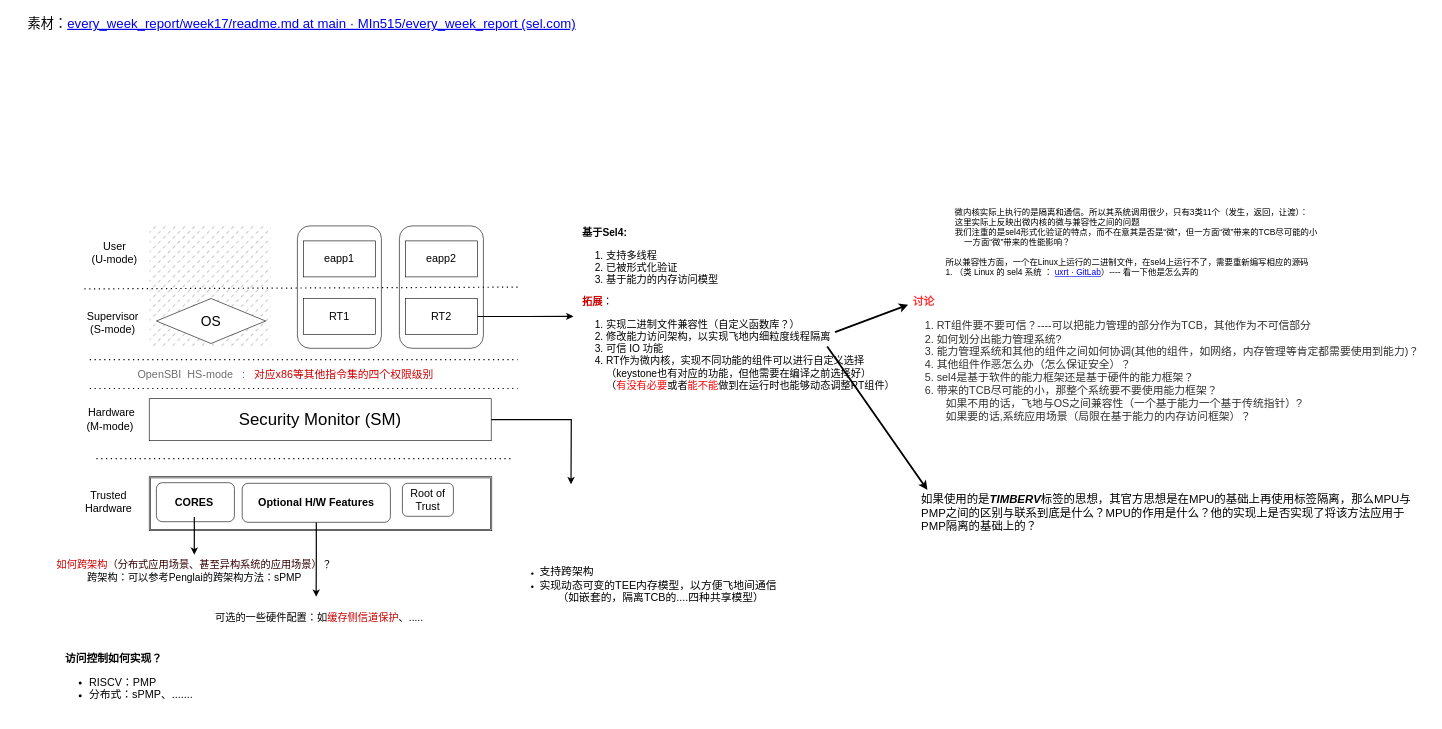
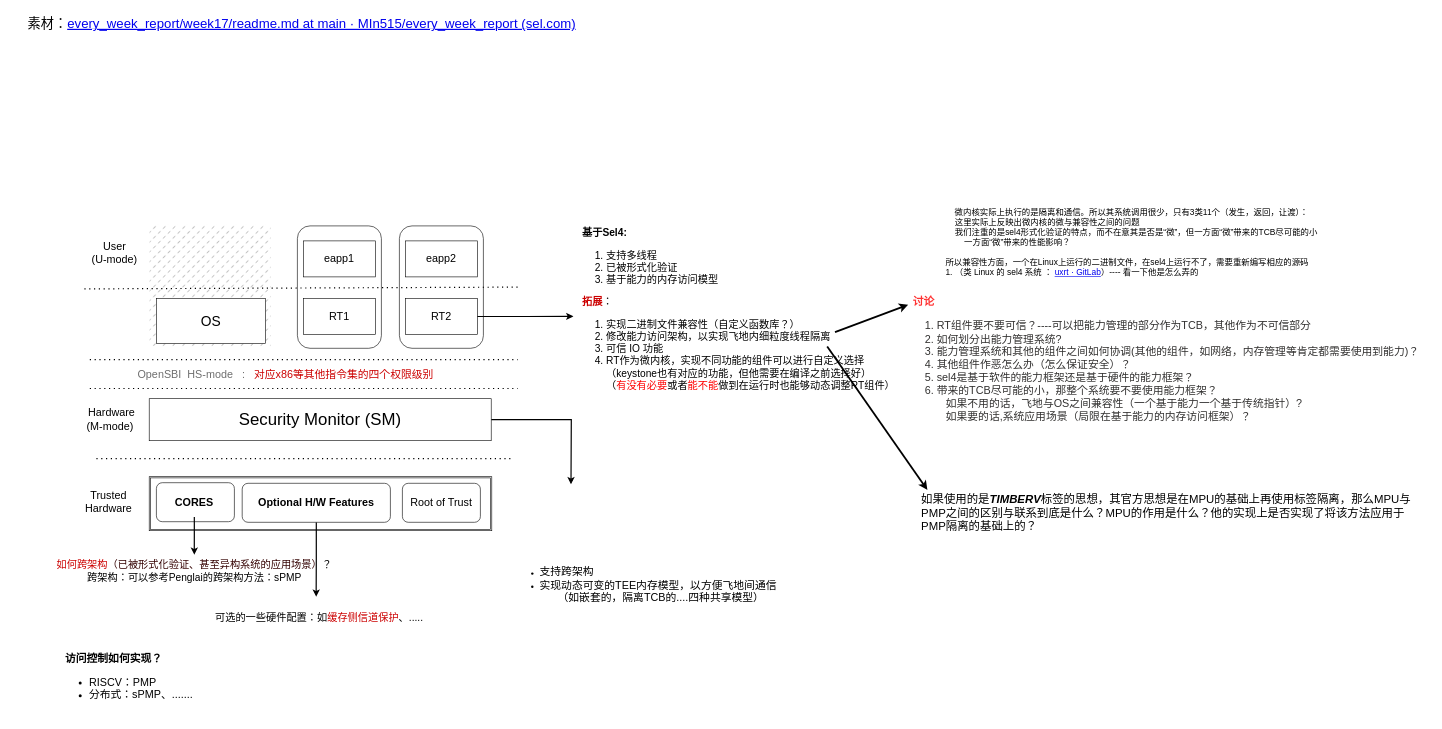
node "OS": shape diamond -> rectangle
node "Supervisor (S-mode)": removed
node "Root of Trust": size 51x33 -> 78x39
node "如何跨架构（分布式应用场景、甚至异构系统的应用场景）？ 跨架构：可以参考Penglai的跨架构方法：sPMP": label "如何跨架构（分布式应用场景、甚至异构系统的应用场景）？ 跨架构：可以参考Penglai的跨架构方法：sPMP" -> "如何跨架构（已被形式化验证、甚至异构系统的应用场景）？ 跨架构：可以参考Penglai的跨架构方法：sPMP"
